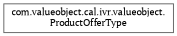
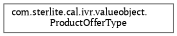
node "com.valueobject.cal.ivr.valueobject. ProductOfferType": label "com.valueobject.cal.ivr.valueobject. ProductOfferType" -> "com.sterlite.cal.ivr.valueobject. ProductOfferType"
